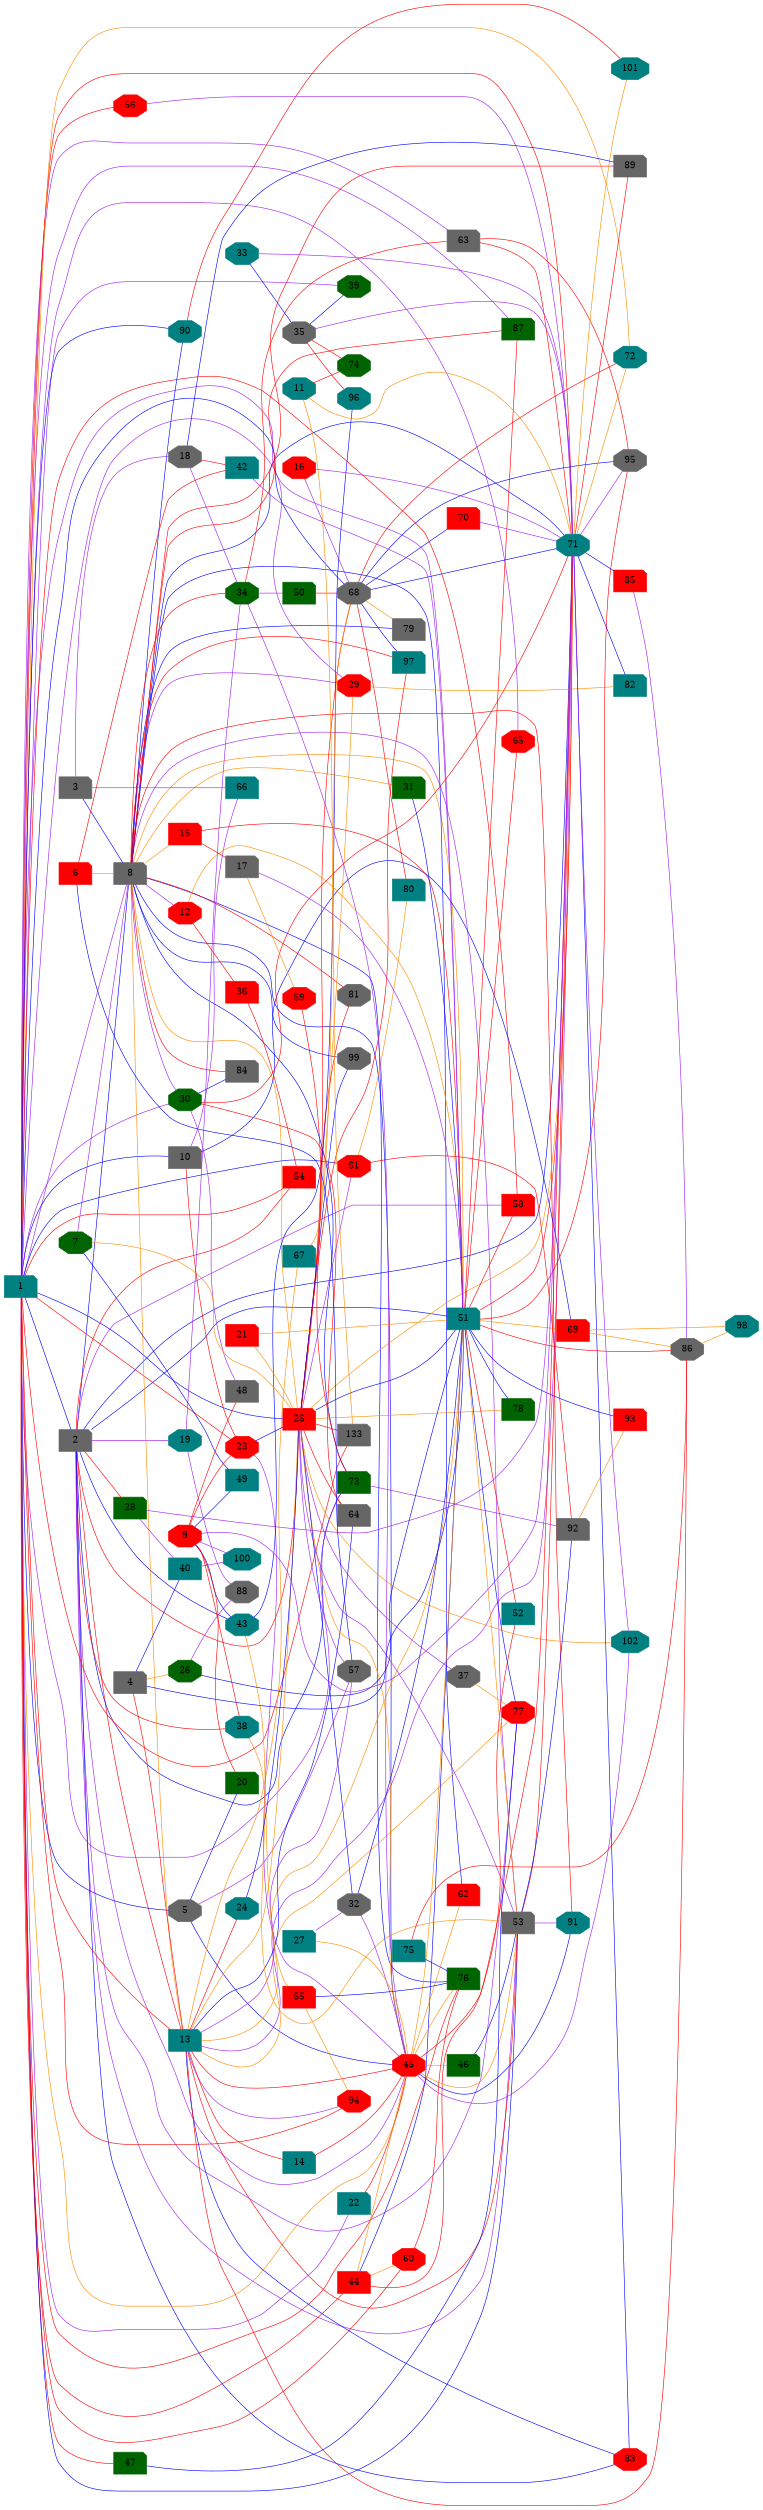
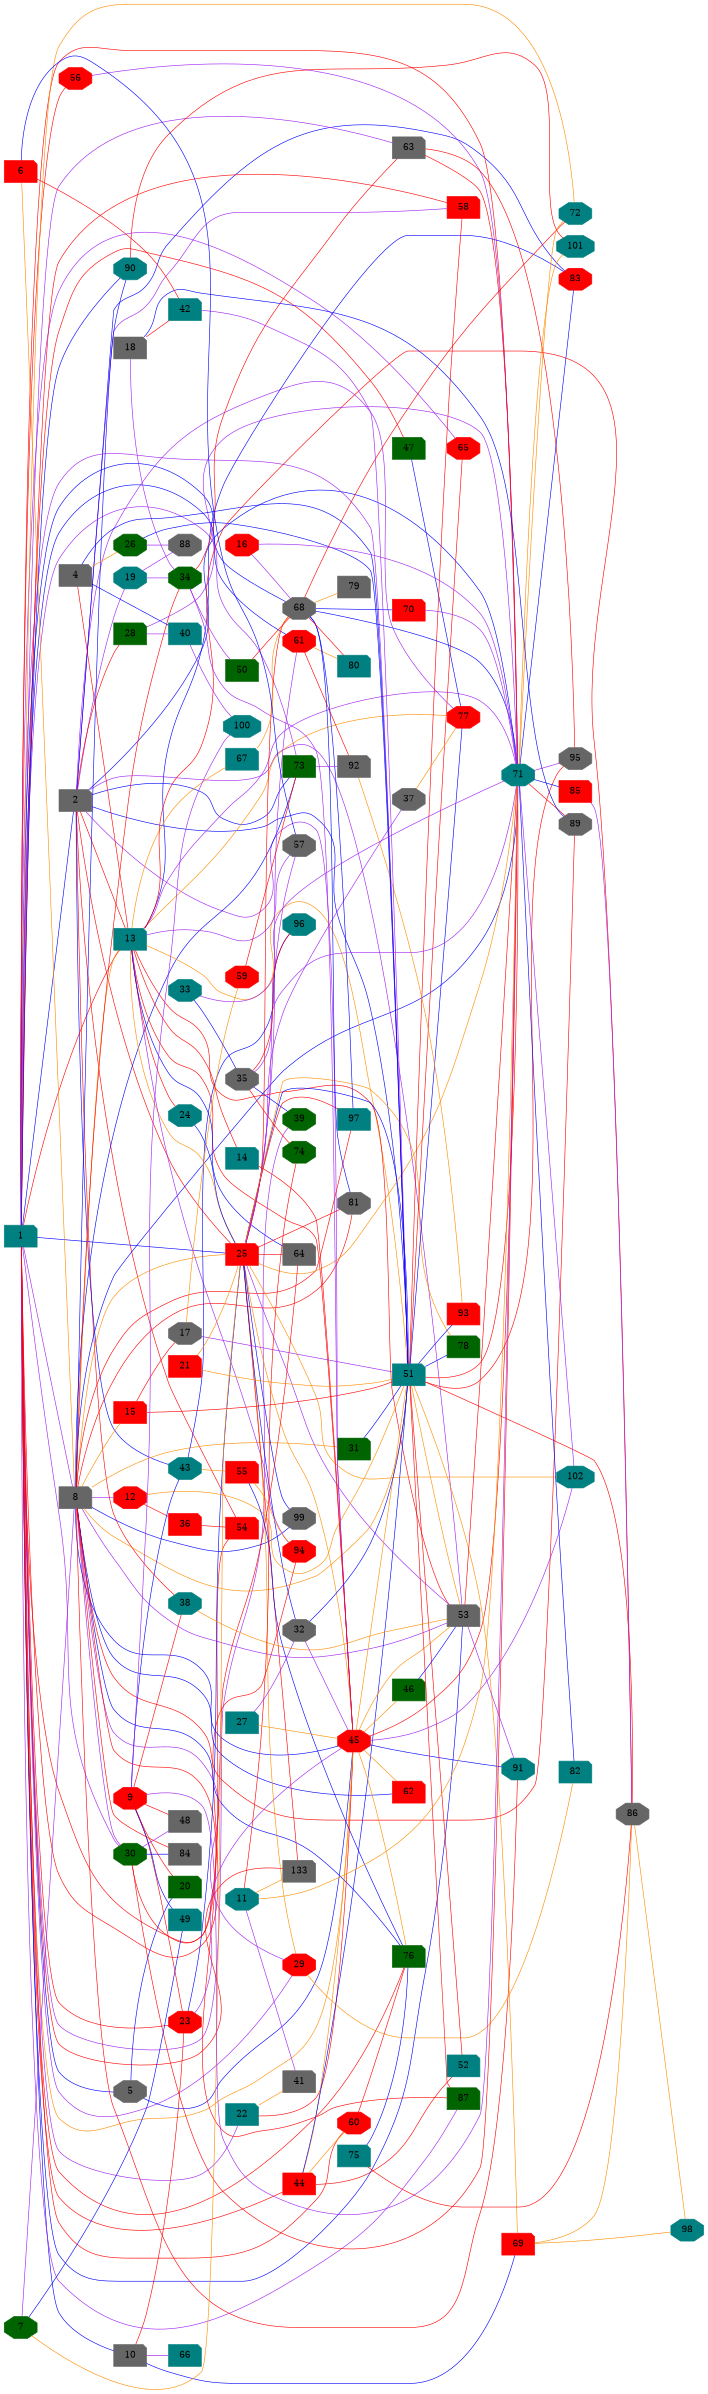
node "89": shape note -> octagon
node "18": shape octagon -> note
edge "95" -- "68": now "81" -- "68"
edge "79" -- "8": removed
node "3": removed
node "17": shape note -> octagon
edge "8" -- "2": removed
edge "92" -- "53": removed
edge "57" -- "5": removed
node "41": added
